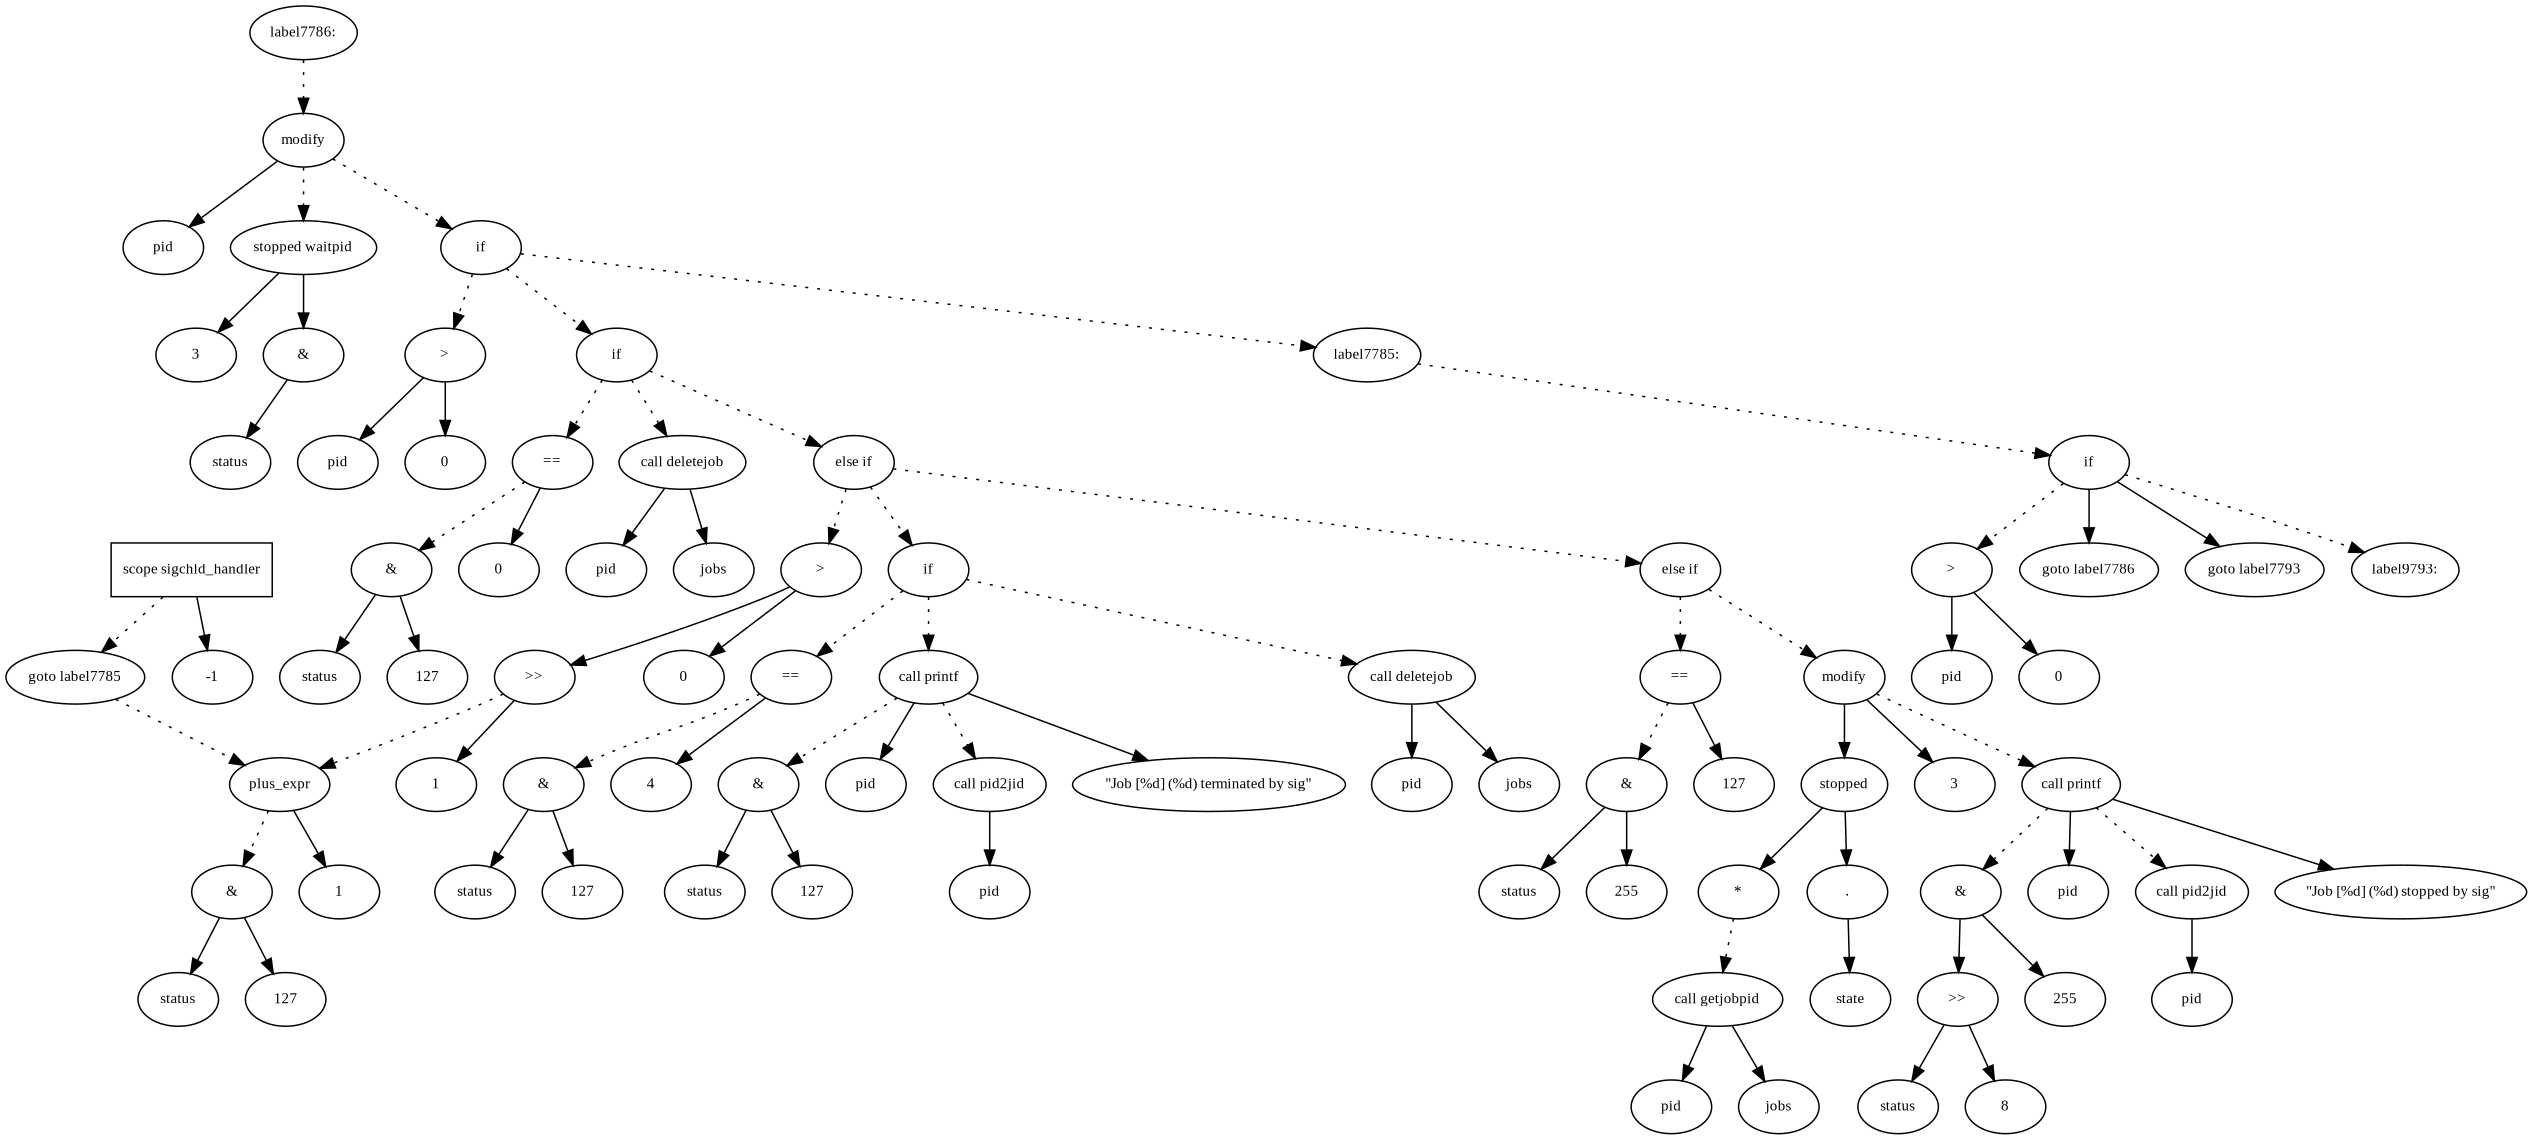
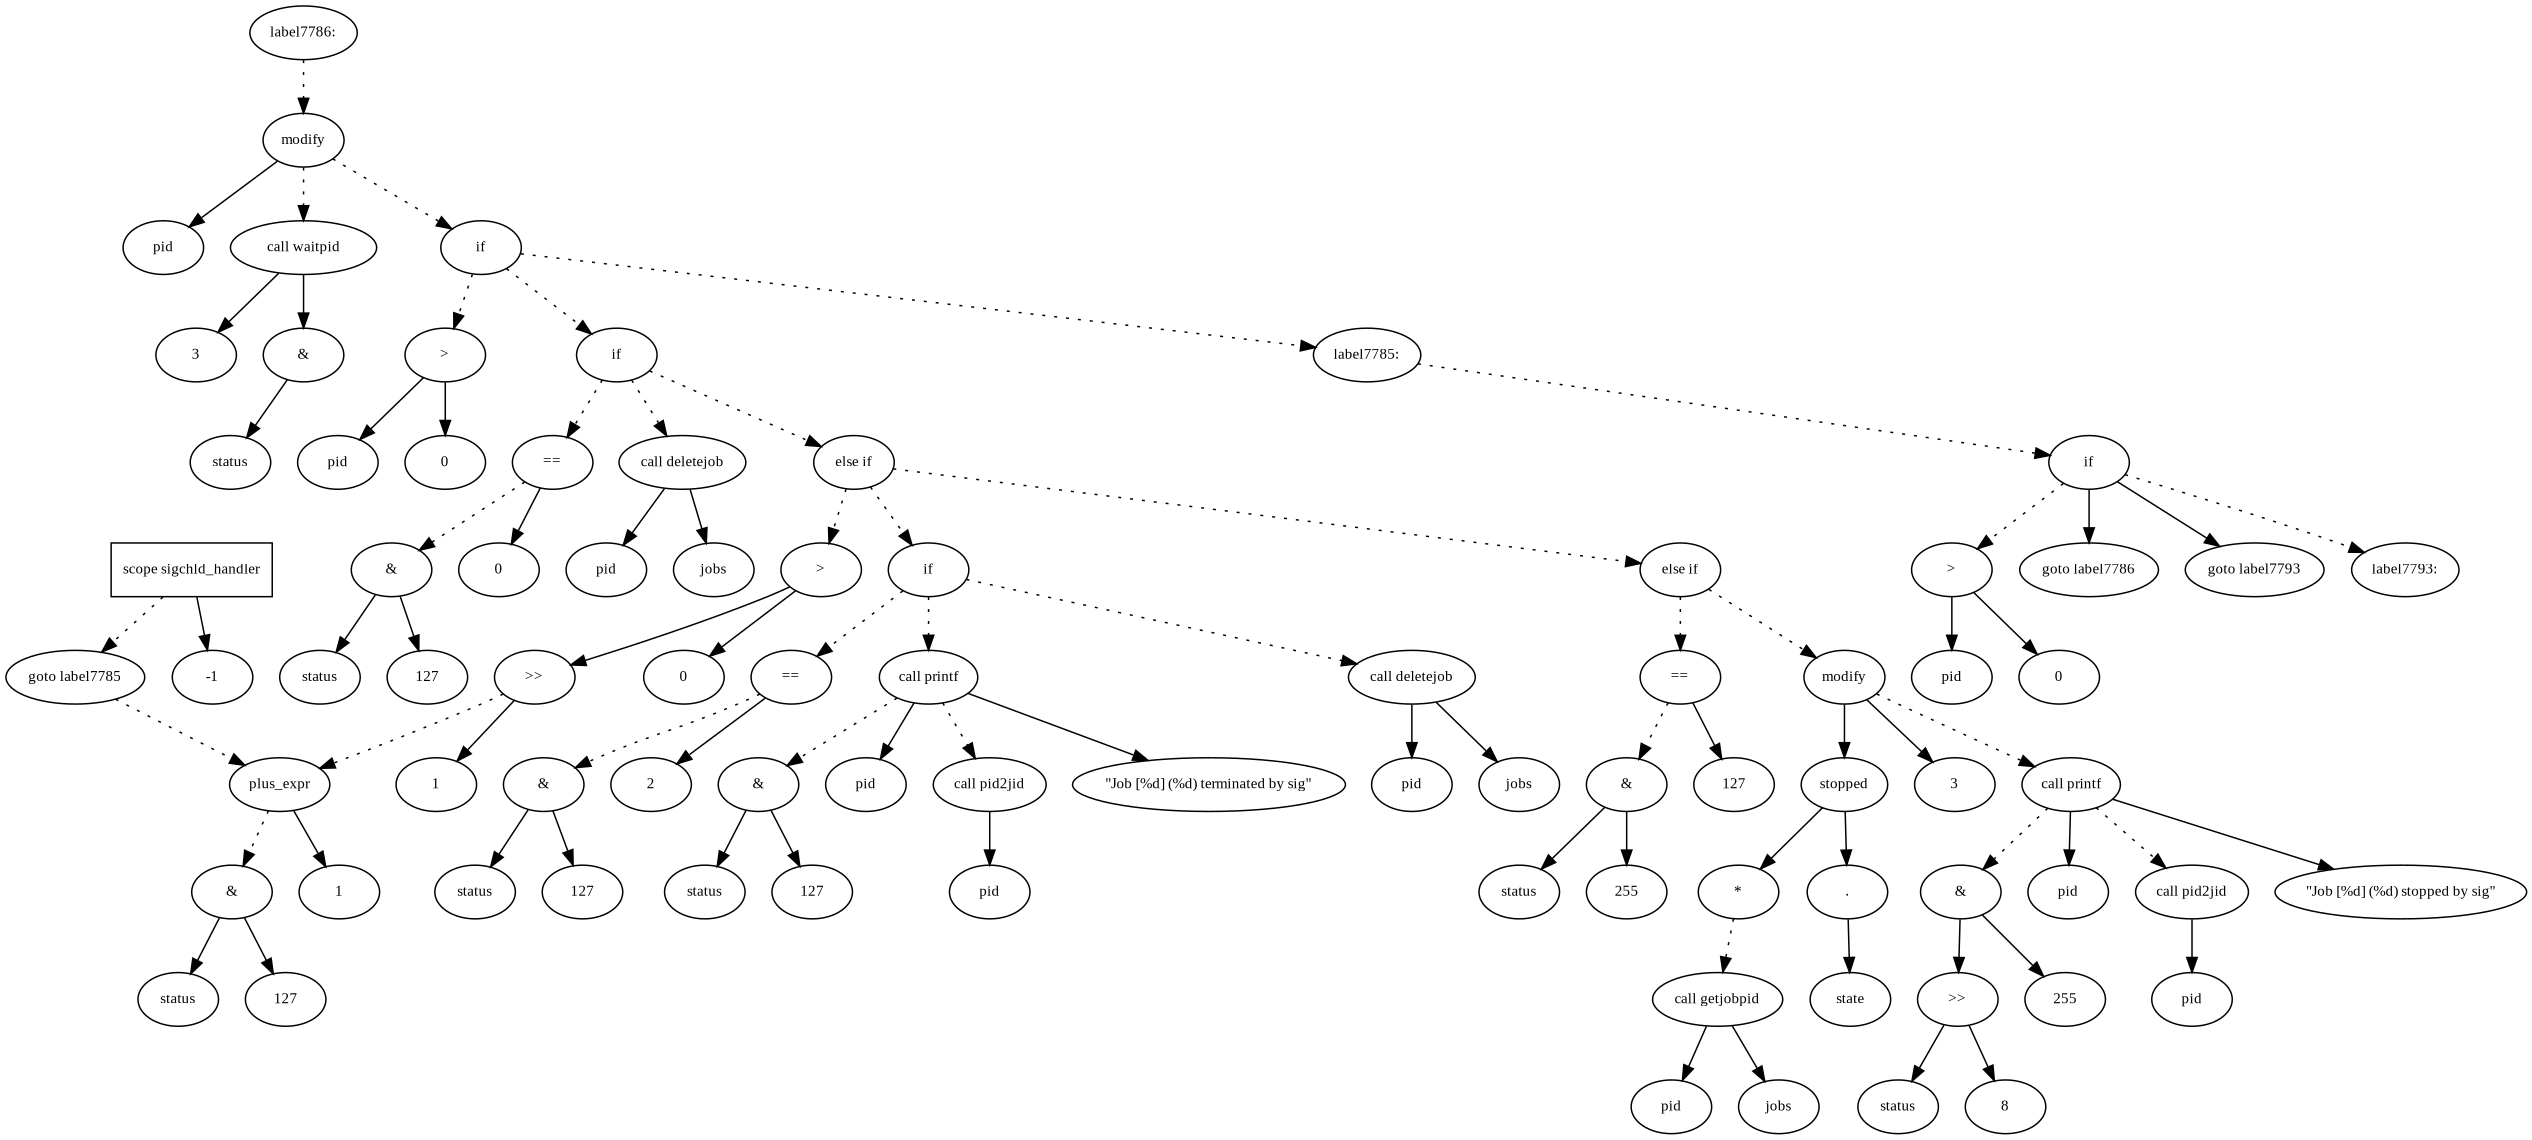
node "stopped waitpid": label "stopped waitpid" -> "call waitpid"
node "label9793:": label "label9793:" -> "label7793:"
node "4": label "4" -> "2"
